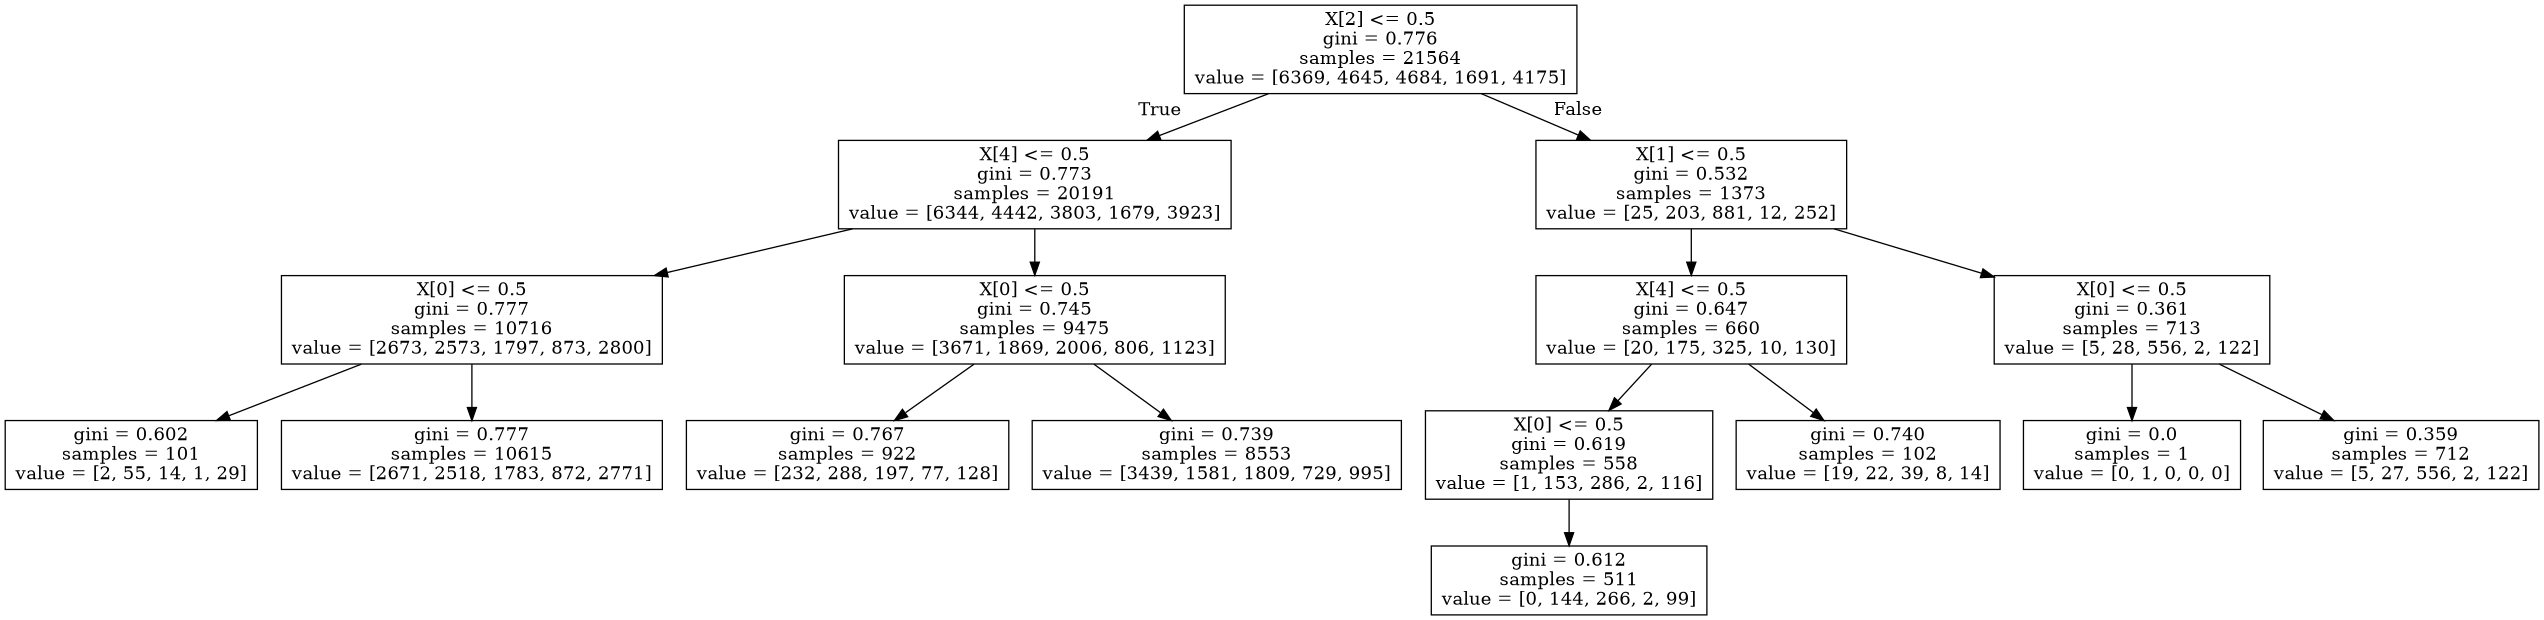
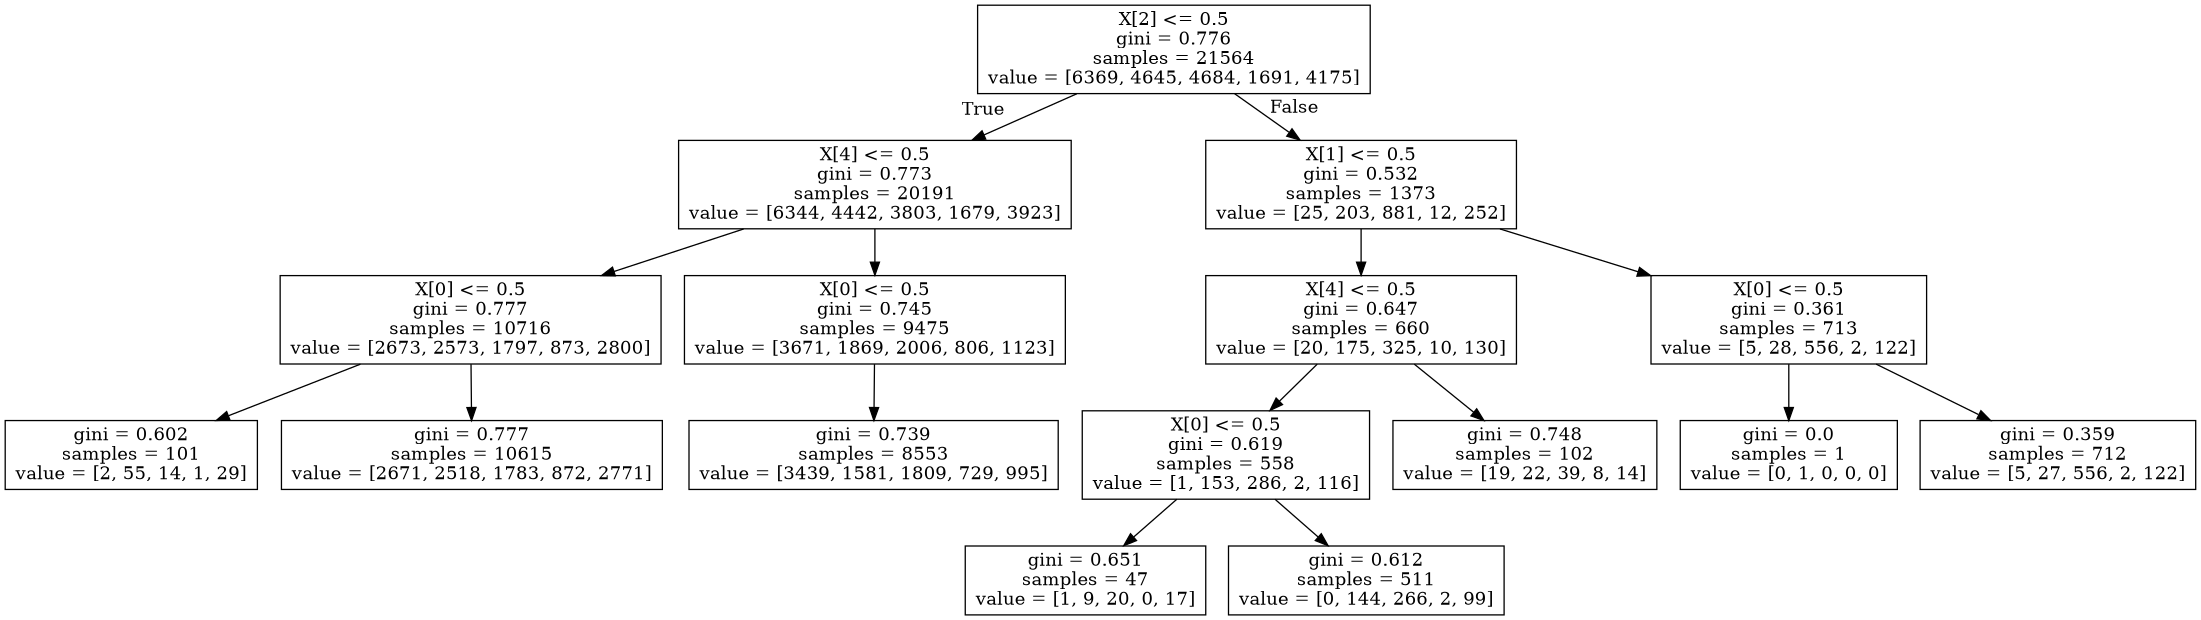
node "gini = 0.767 samples = 922 value = [232, 288, 197, 77, 128]": removed
node "gini = 0.740 samples = 102 value = [19, 22, 39, 8, 14]": label "gini = 0.740 samples = 102 value = [19, 22, 39, 8, 14]" -> "gini = 0.748 samples = 102 value = [19, 22, 39, 8, 14]"
node "gini = 0.651 samples = 47 value = [1, 9, 20, 0, 17]": added
